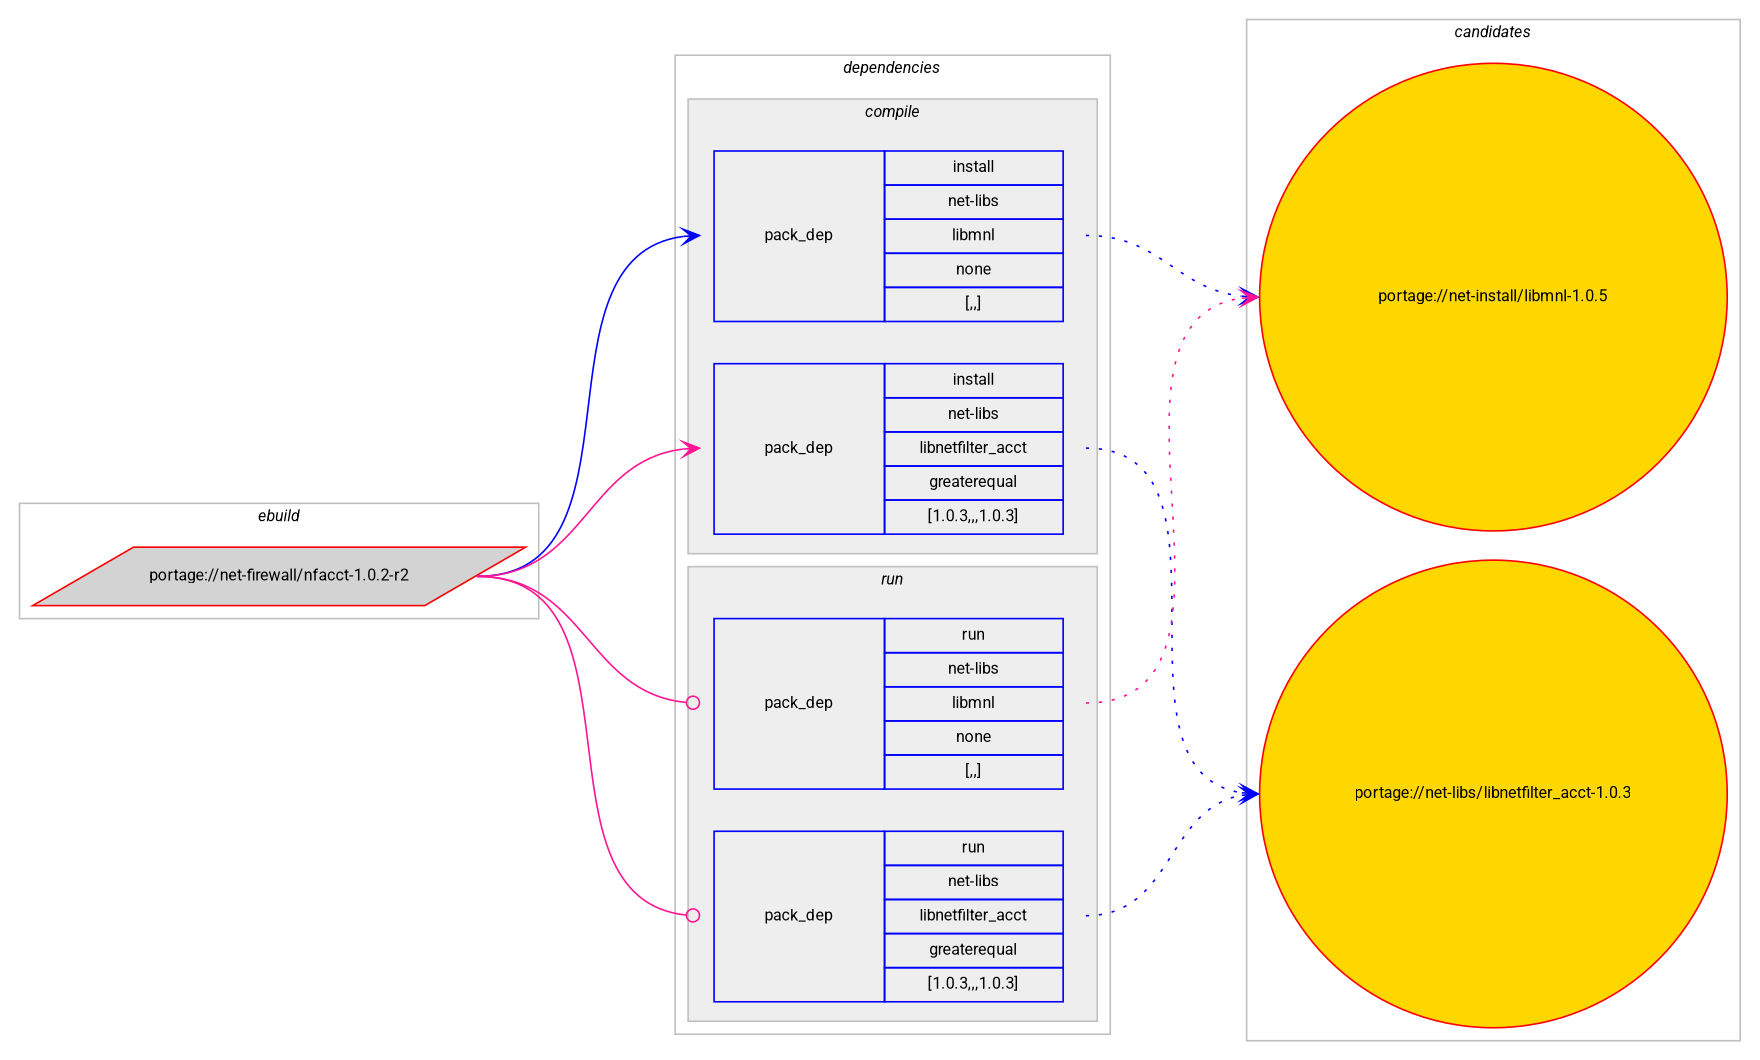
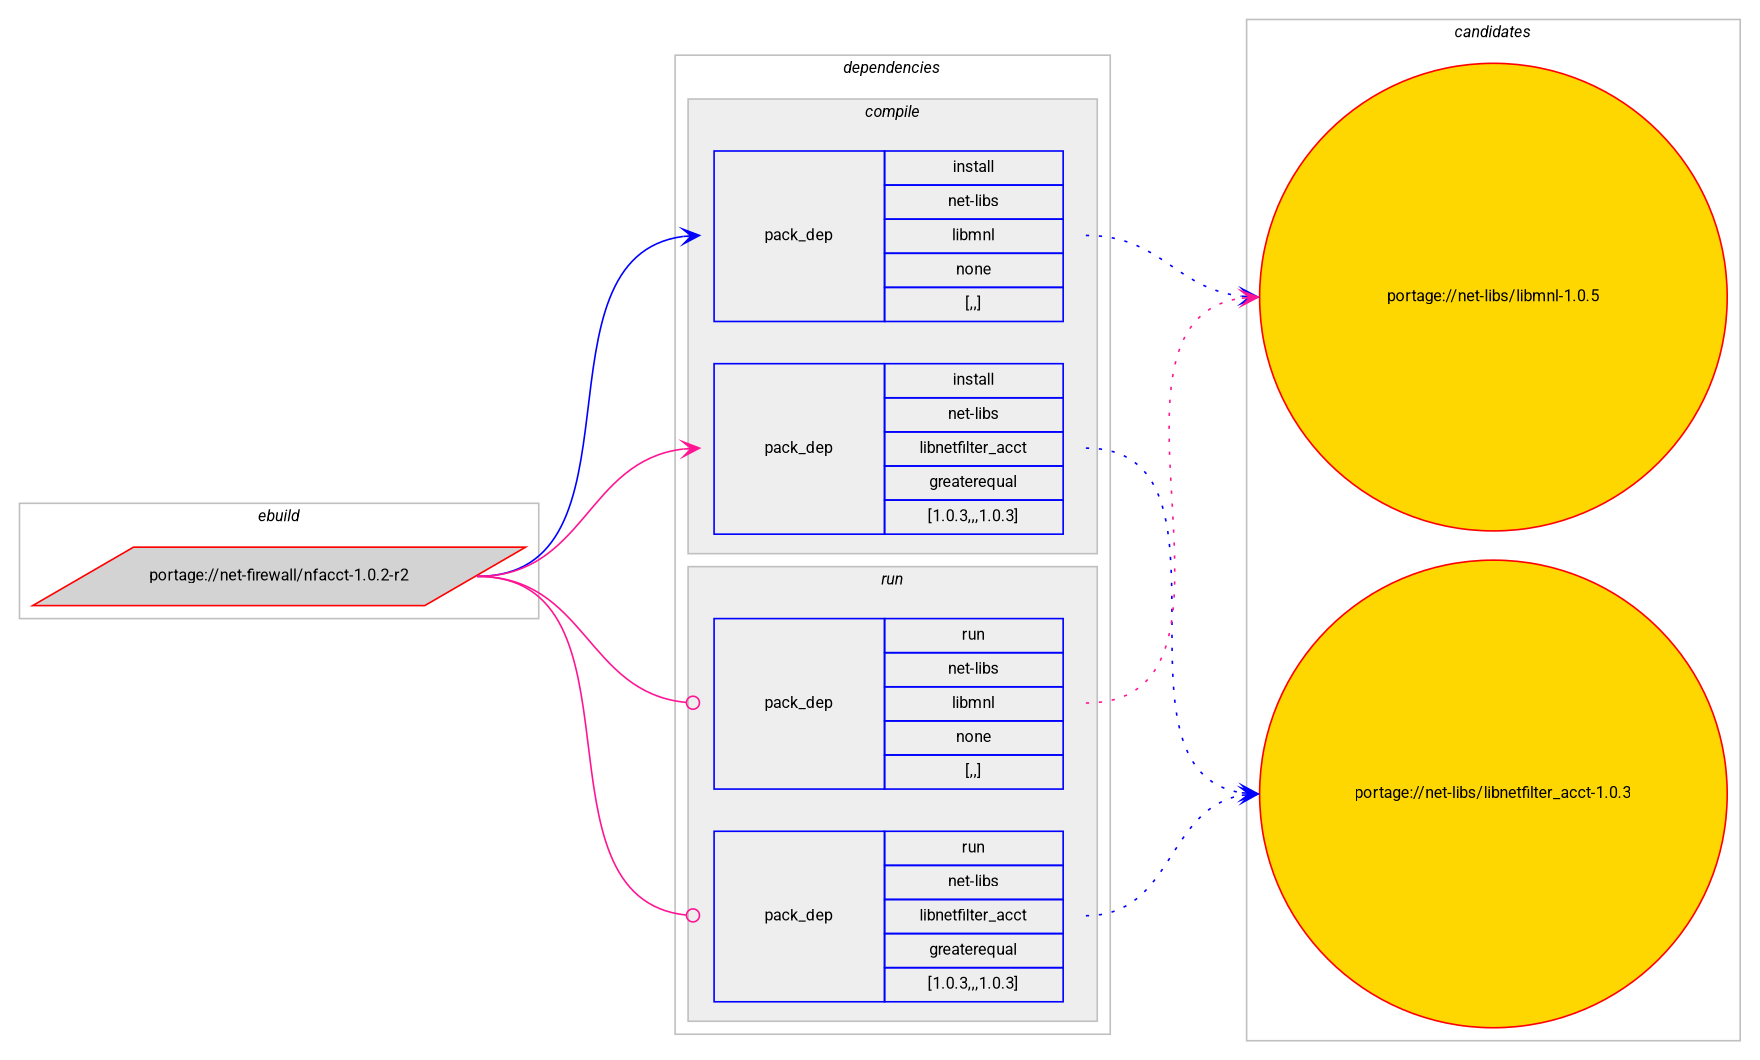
node "portage://net-install/libmnl-1.0.5": label "portage://net-install/libmnl-1.0.5" -> "portage://net-libs/libmnl-1.0.5"
